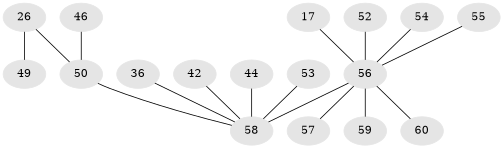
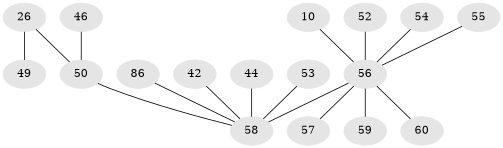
node "17": label "17" -> "10"
node "36": label "36" -> "86"
